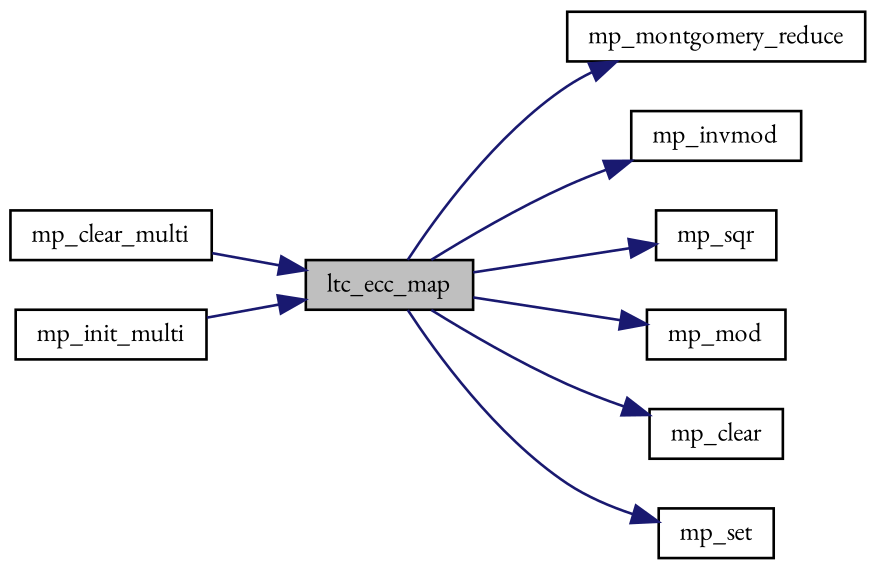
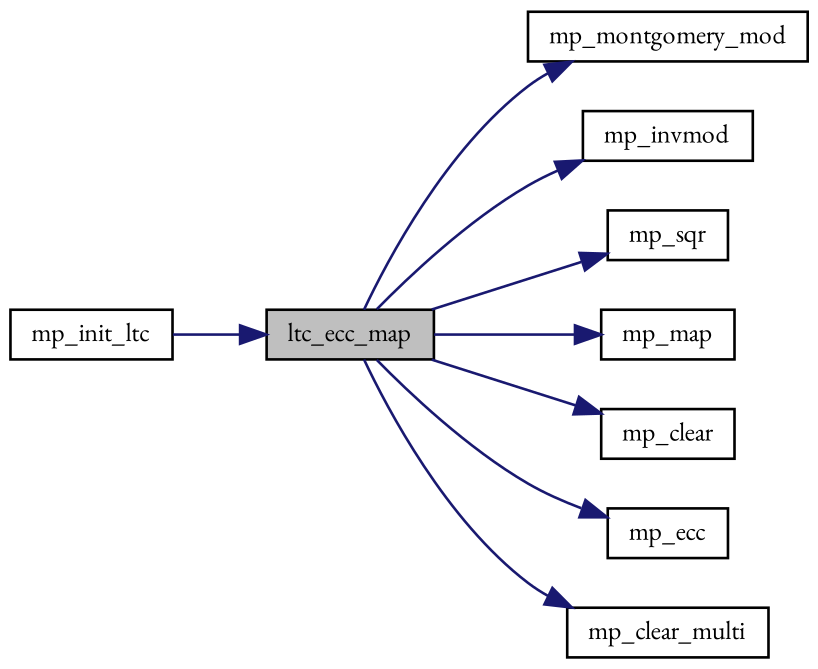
node "mp_montgomery_reduce": label "mp_montgomery_reduce" -> "mp_montgomery_mod"
edge "mp_clear_multi" -> "ltc_ecc_map": reversed
node "mp_init_multi": label "mp_init_multi" -> "mp_init_ltc"
node "mp_mod": label "mp_mod" -> "mp_map"
node "mp_set": label "mp_set" -> "mp_ecc"
